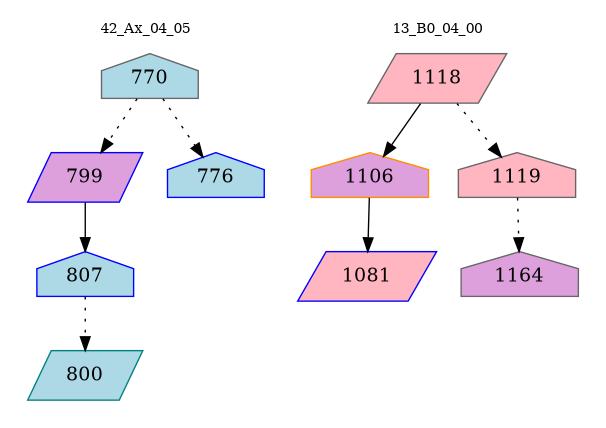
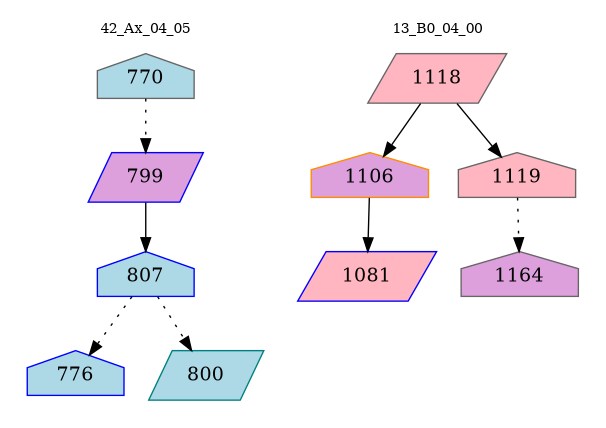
edge "770" -> "776": now "807" -> "776"
edge "1118" -> "1119": style dotted -> solid
